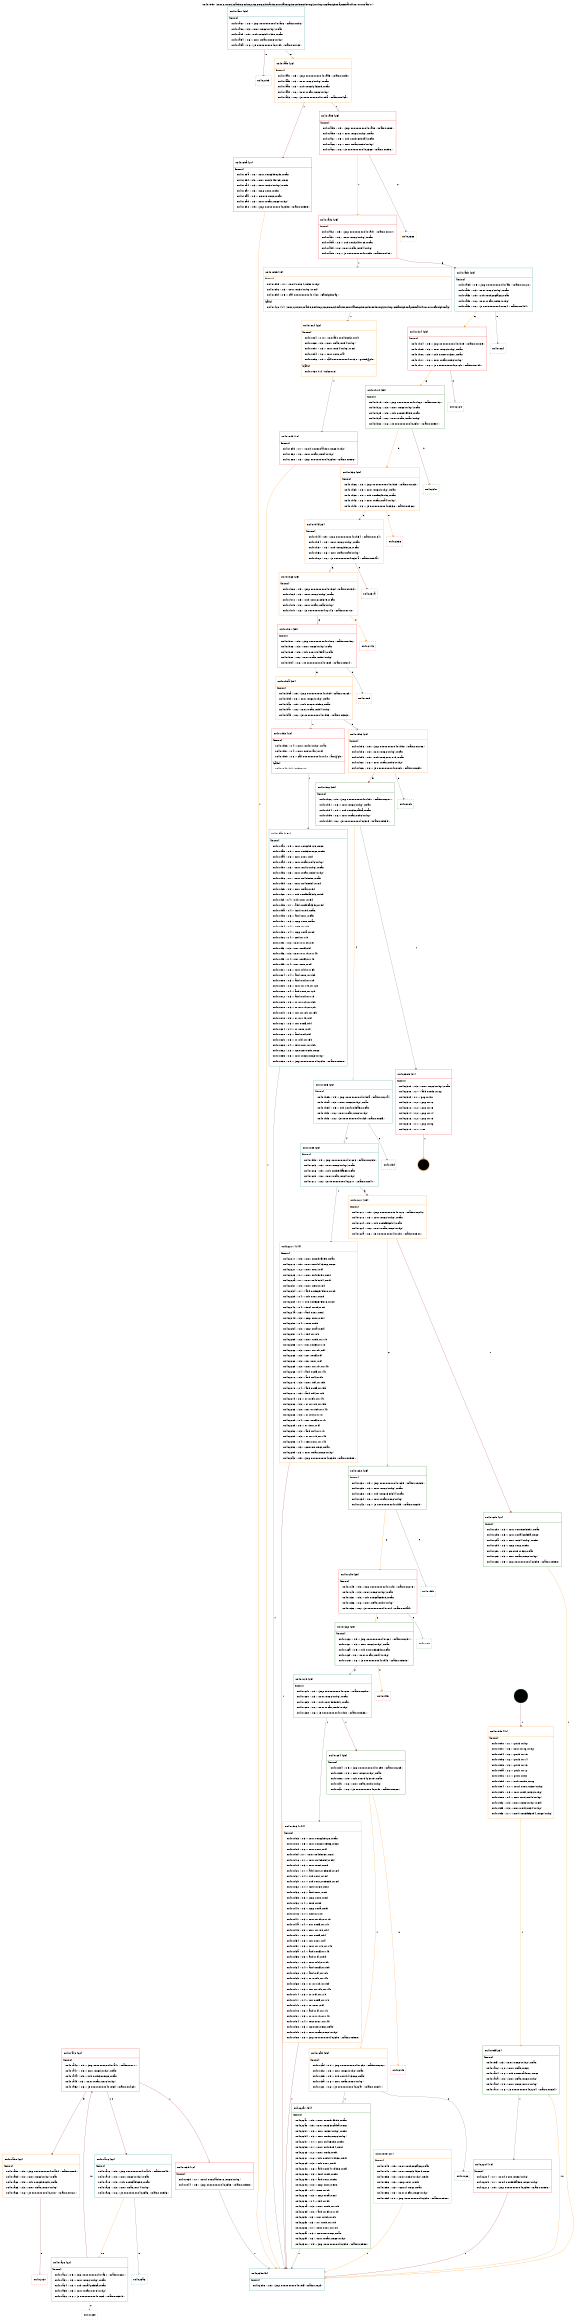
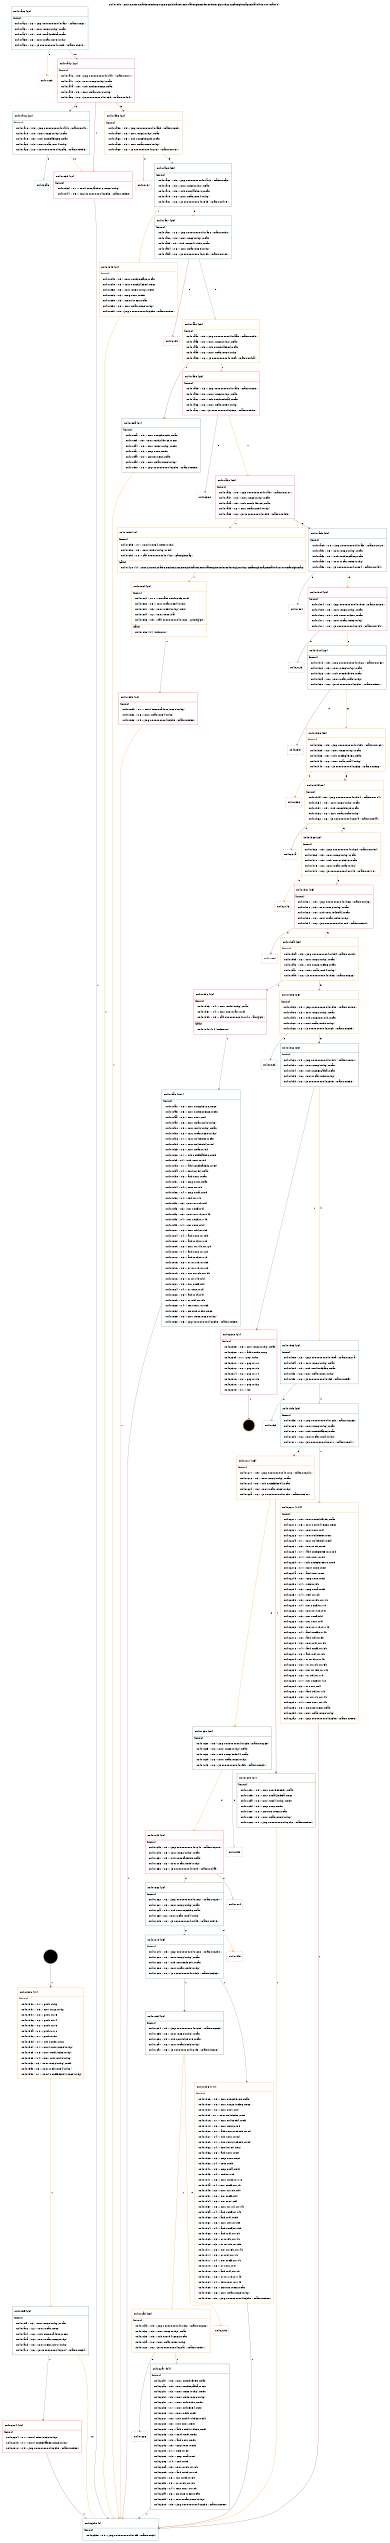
node "0x401a6e [25]": added
edge "0x401a16 [22]" -> "0x401a2c [22]": now "0x401a16 [22]" -> "0x401e3d [12]"
